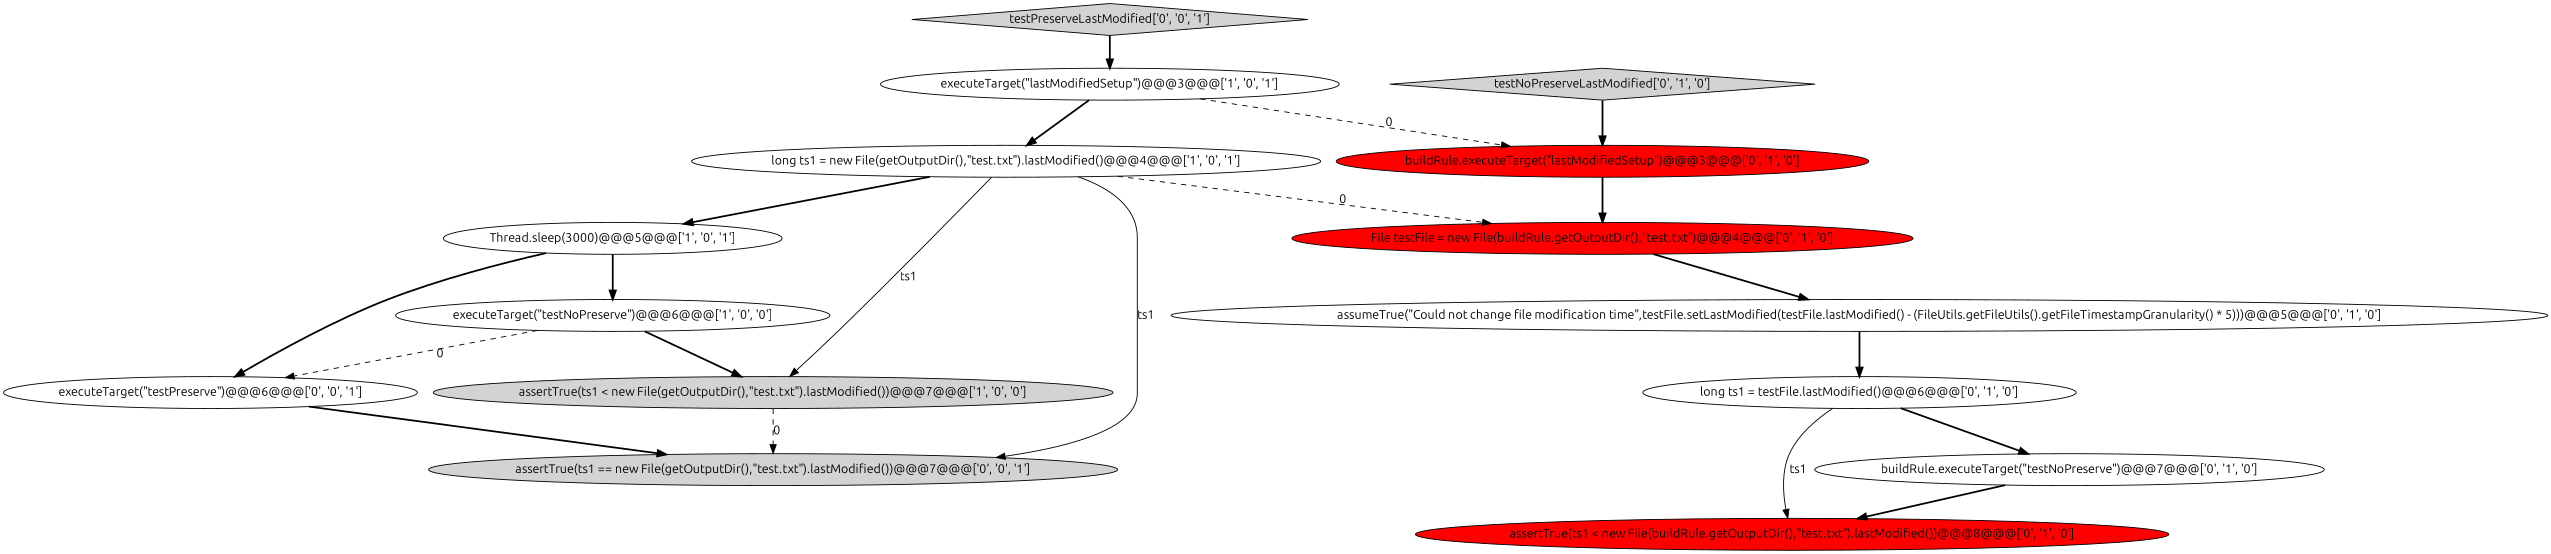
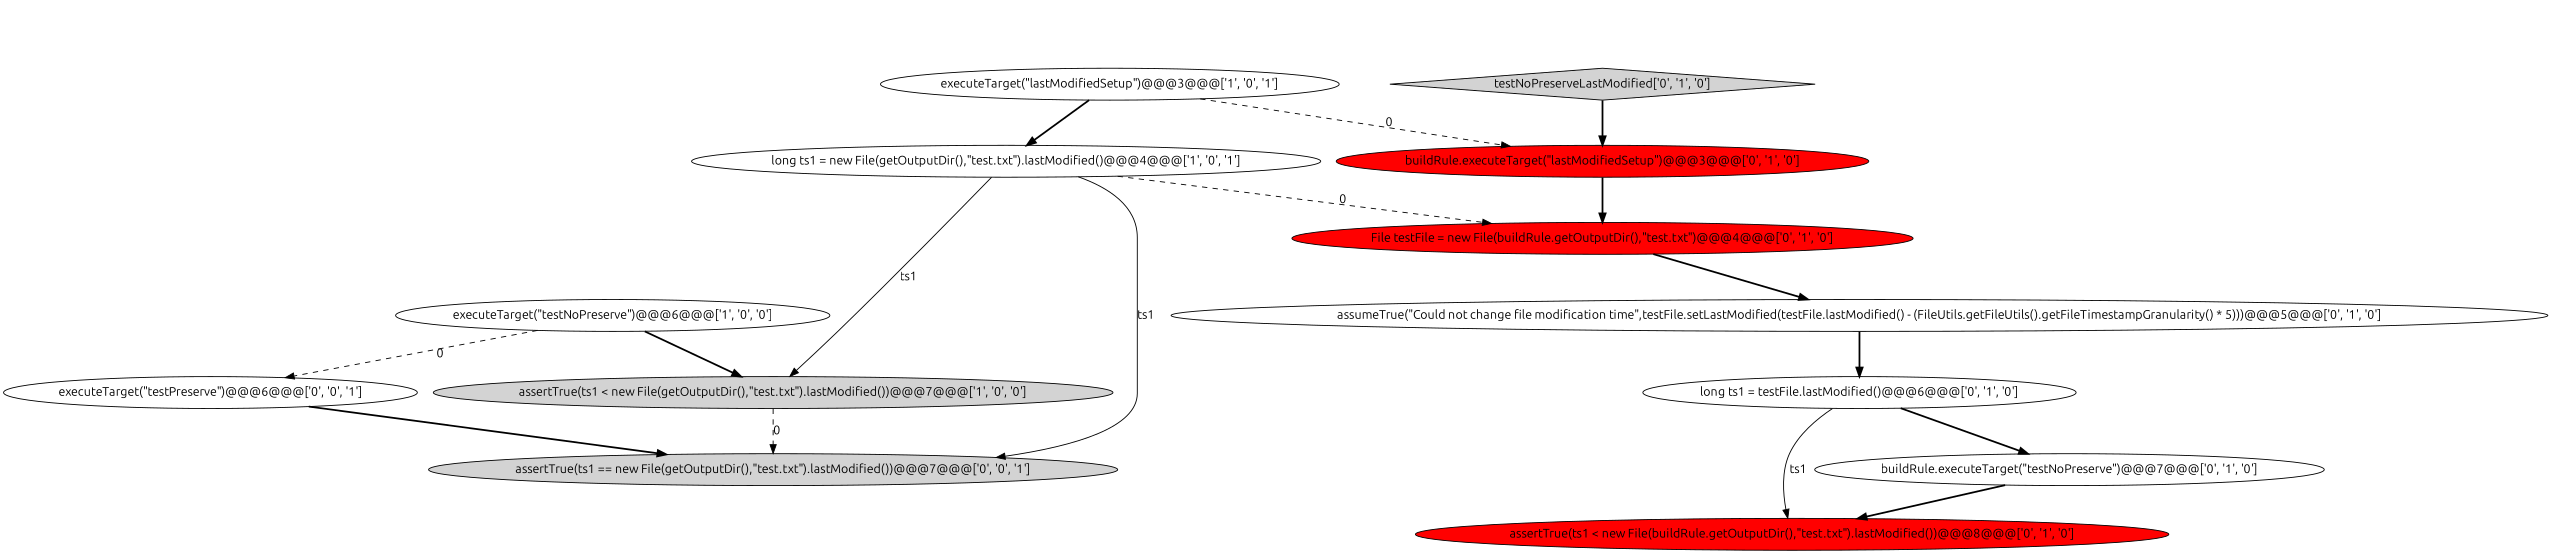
node "testPreserveLastModified['0', '0', '1']": removed
node "Thread.sleep(3000)@@@5@@@['1', '0', '1']": removed
